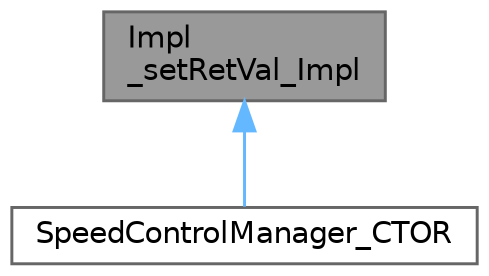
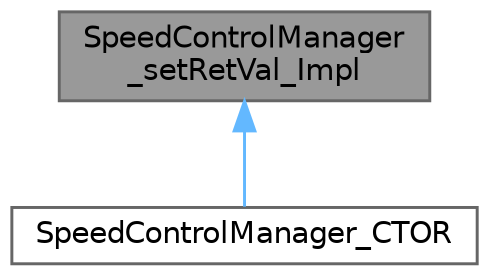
node "Impl _setRetVal_Impl": label "Impl _setRetVal_Impl" -> "SpeedControlManager _setRetVal_Impl"
